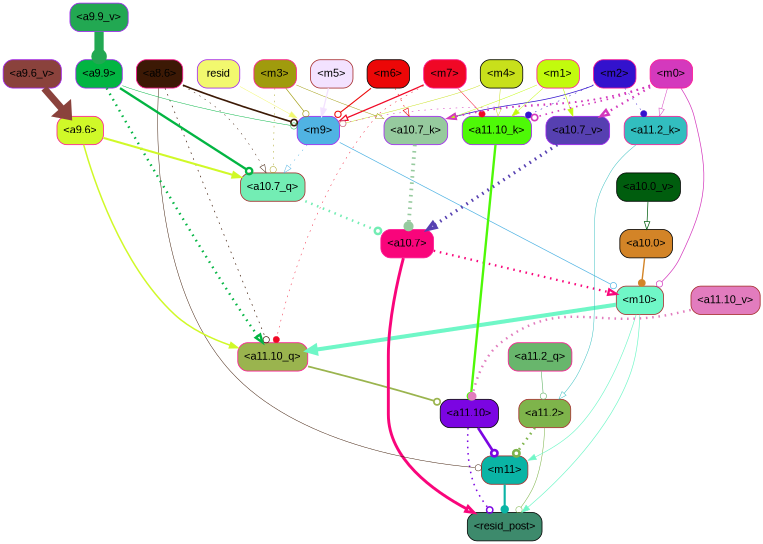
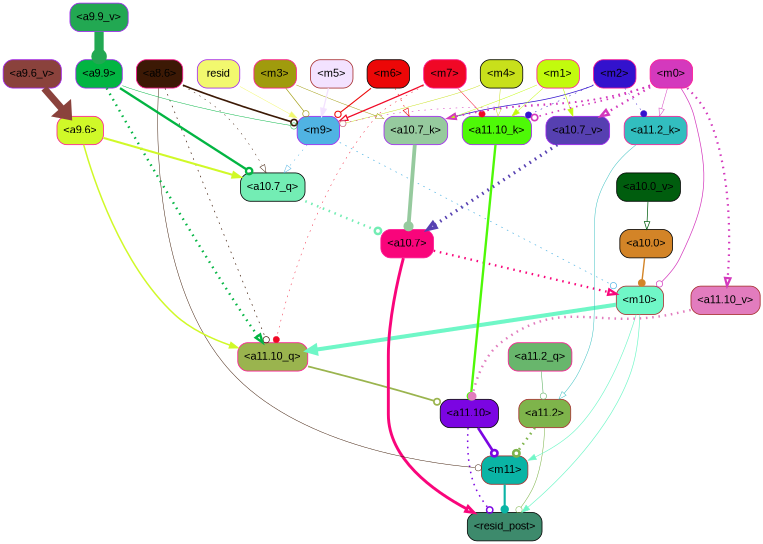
edge "<m3>" -> "<a10.7_q>": removed
edge "<m0>" -> "<a11.10_v>": added
edge "<a10.7_k>" -> "<a10.7>": style dotted -> bold
node "<a10.7_q>": color brown -> black
edge "<m9>" -> "<m10>": style bold -> dotted
